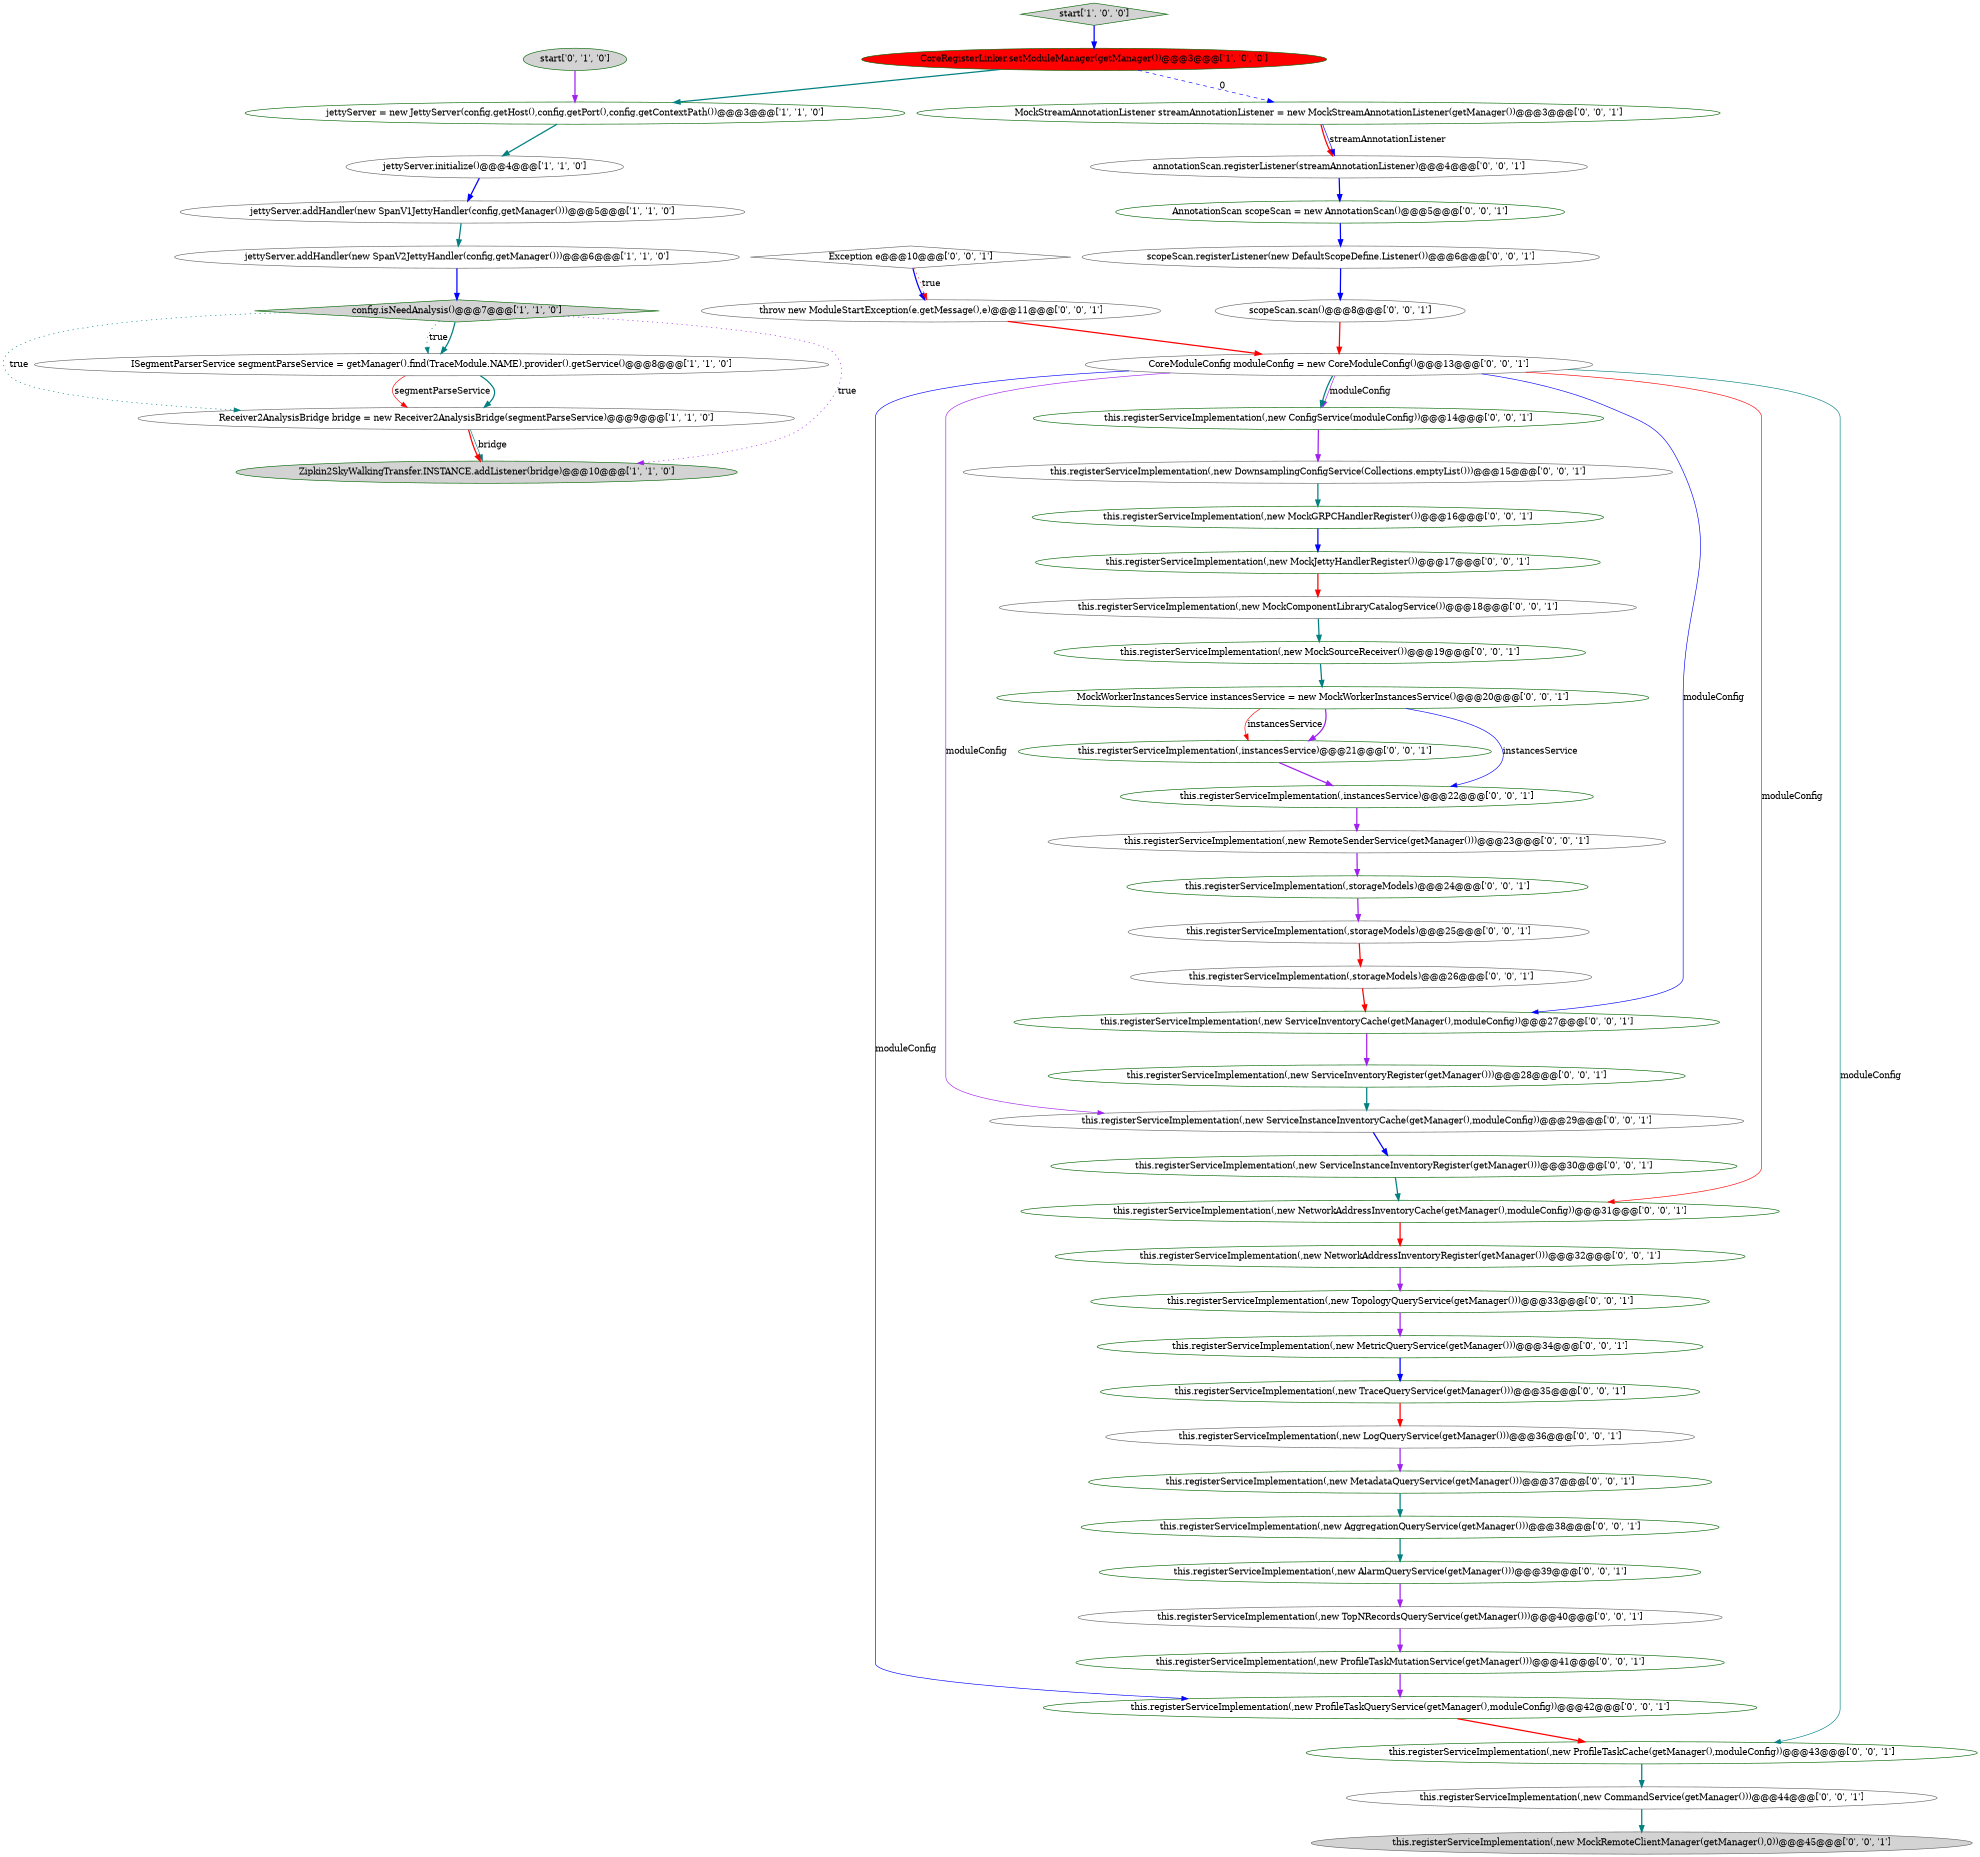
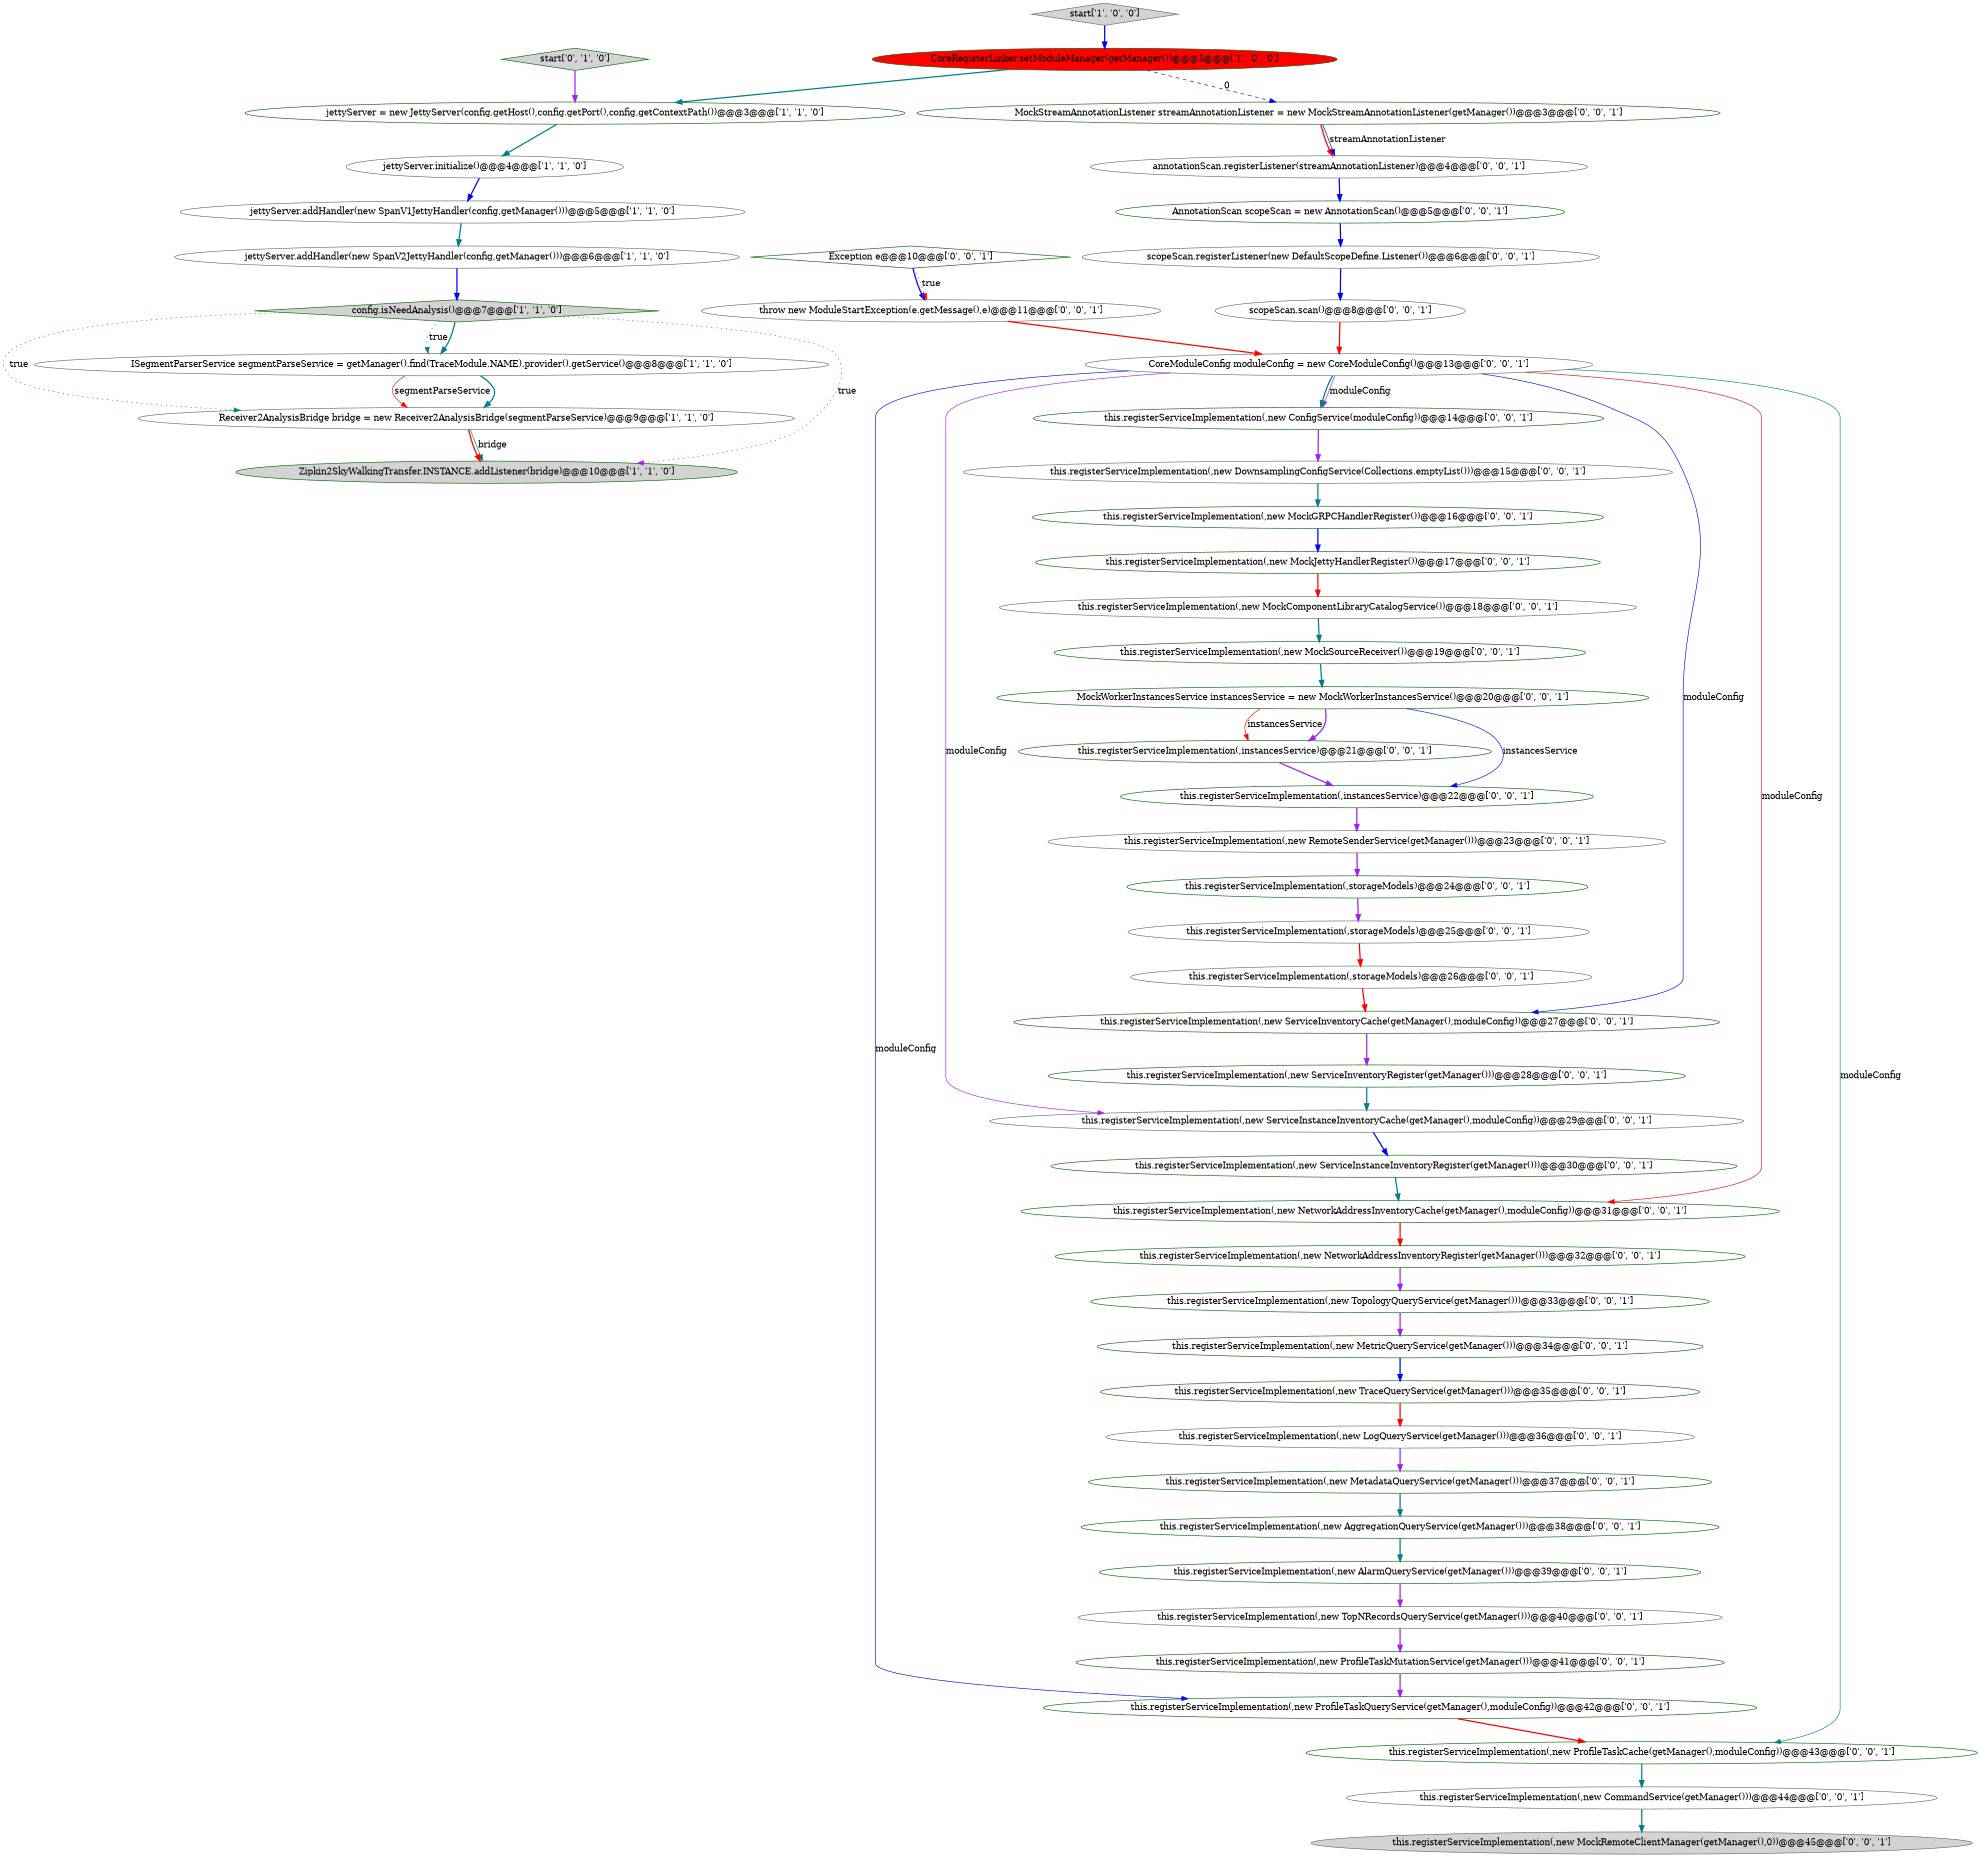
node "start['1', '0', '0']": color darkgreen -> gray40
node "start['0', '1', '0']": shape ellipse -> diamond
node "Exception e@@@10@@@['0', '0', '1']": color gray40 -> darkgreen
